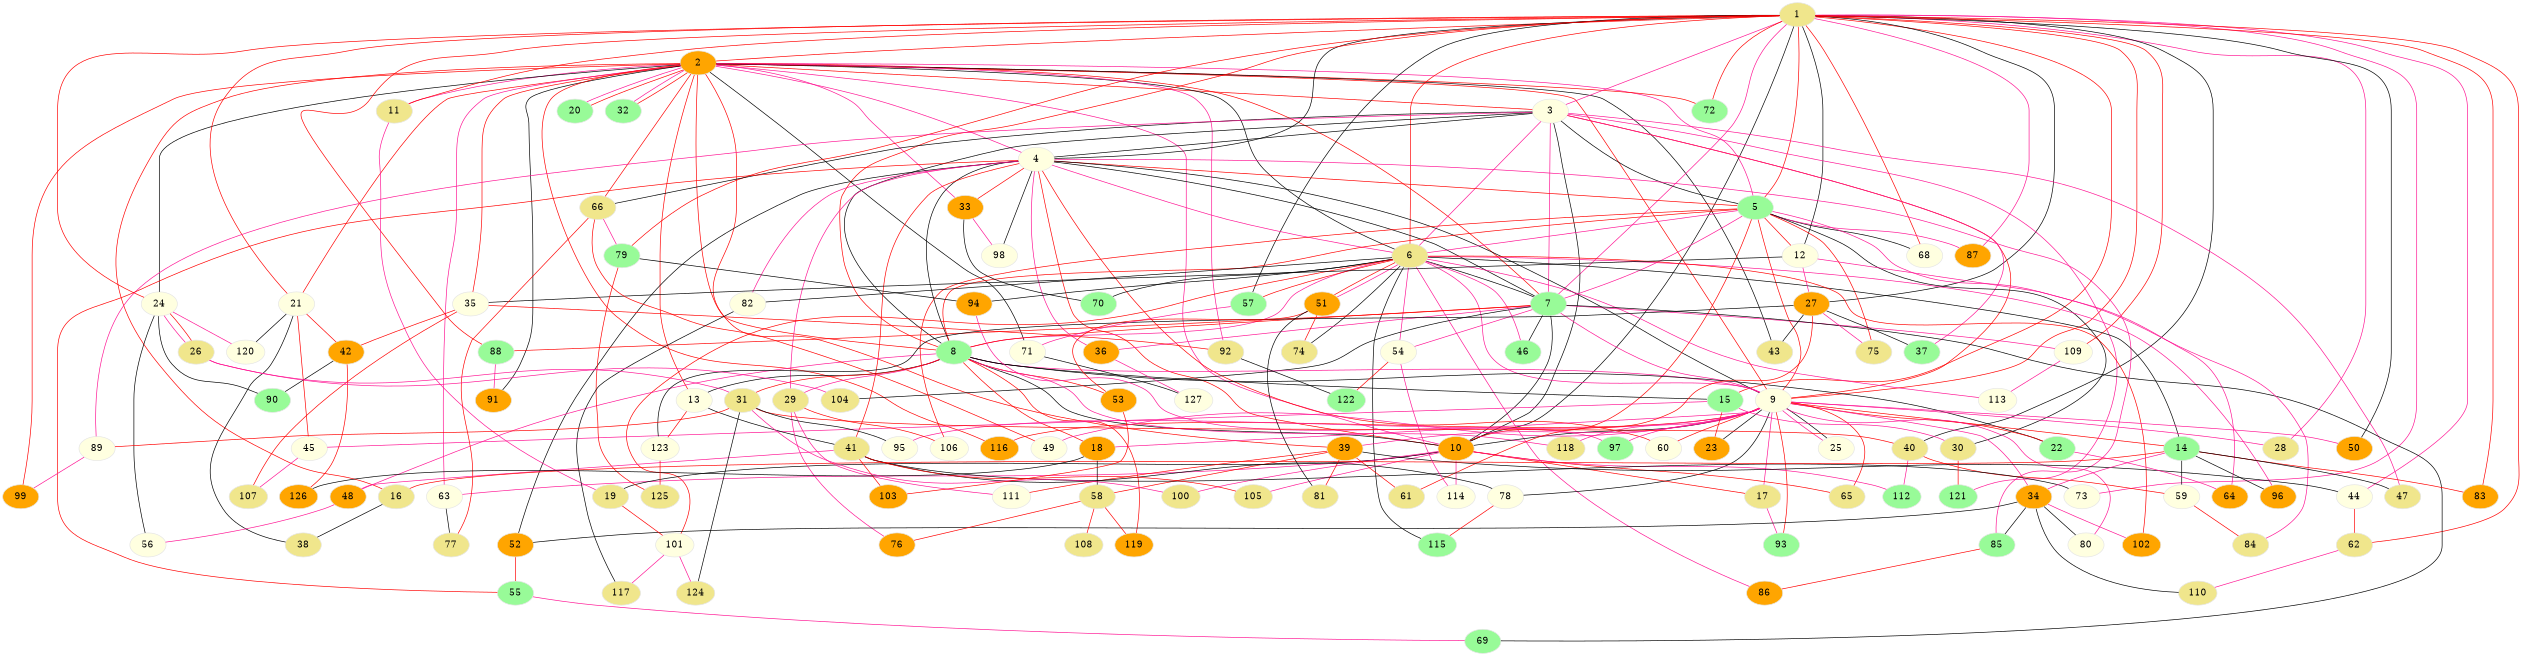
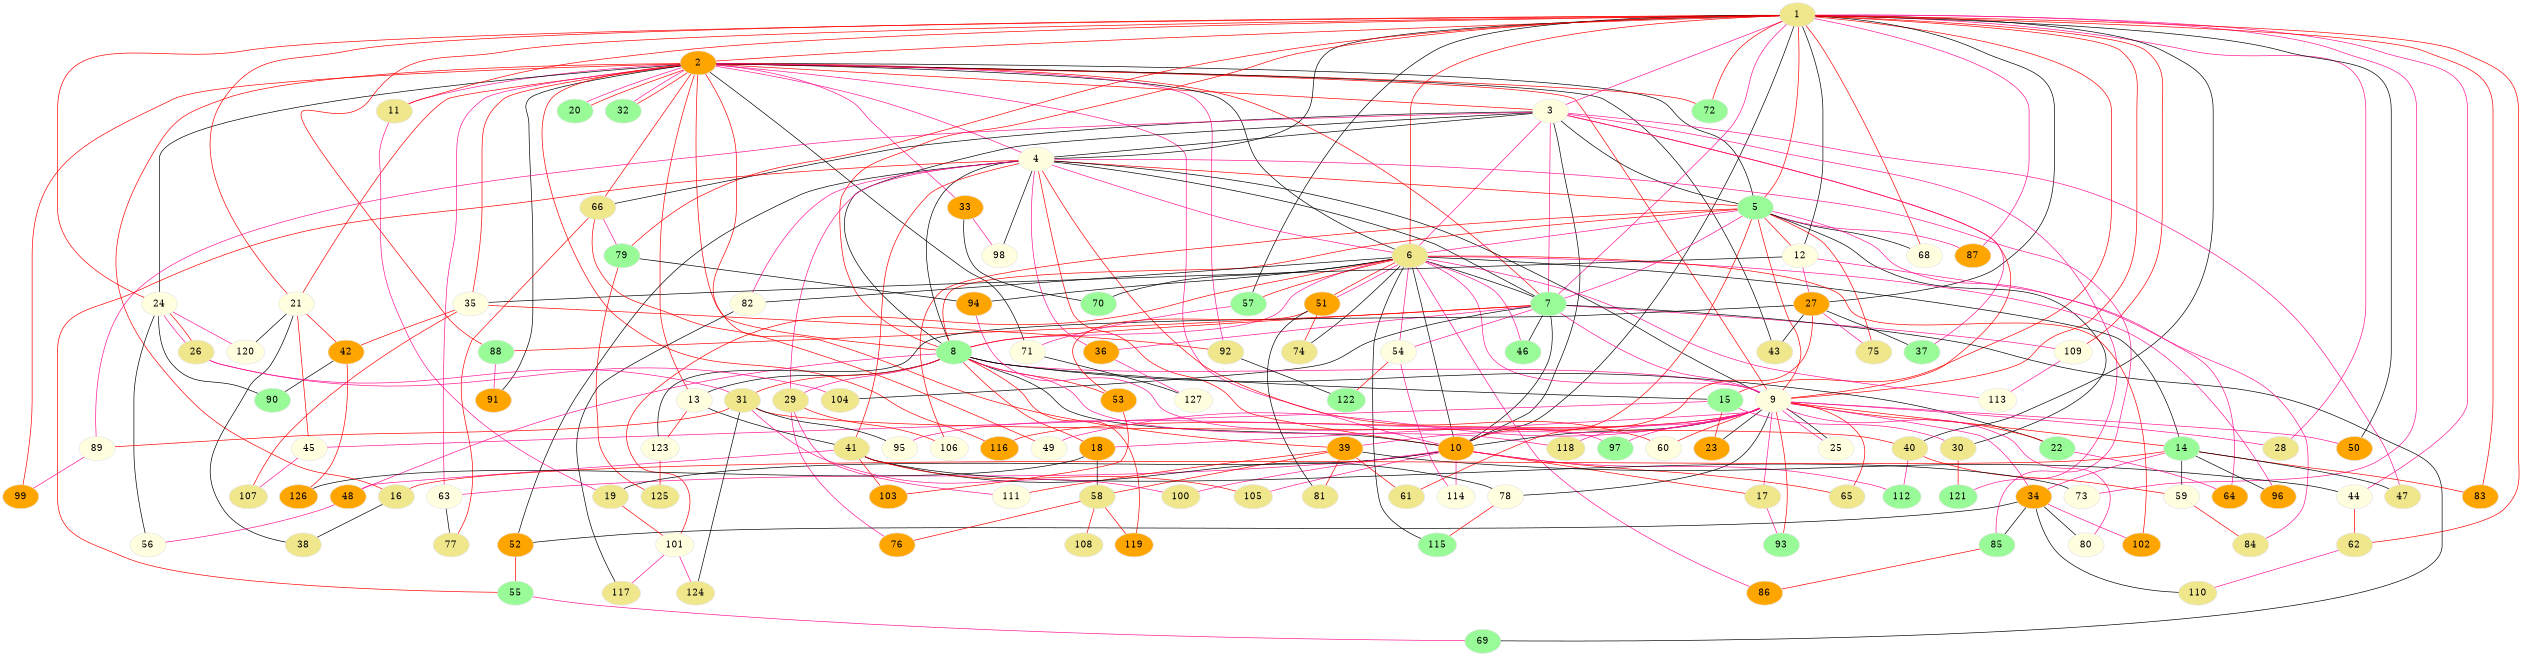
edge "2" -- "5": color deeppink -> black
edge "4" -- "33": removed
edge "6" -- "10": added
